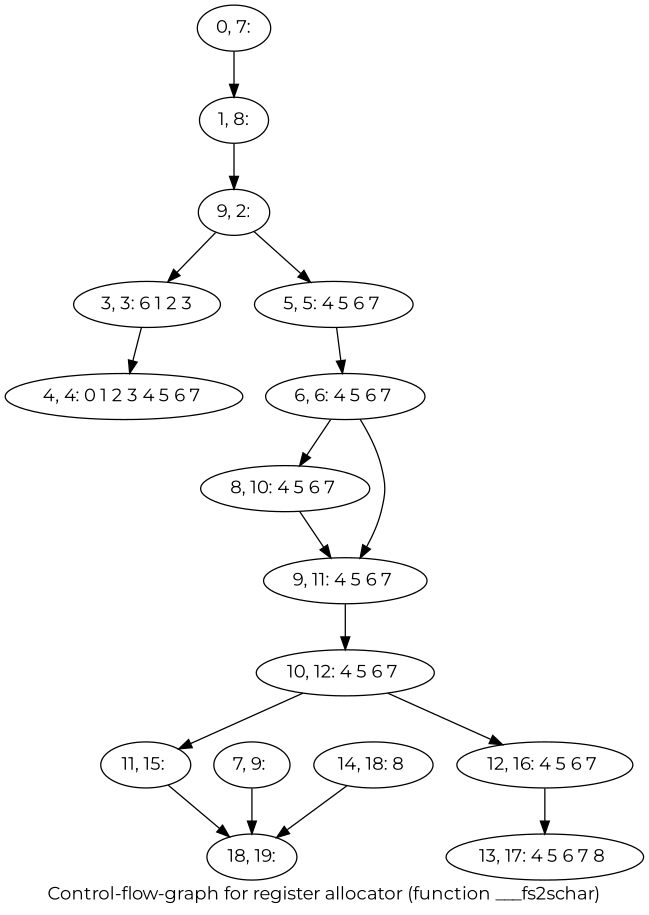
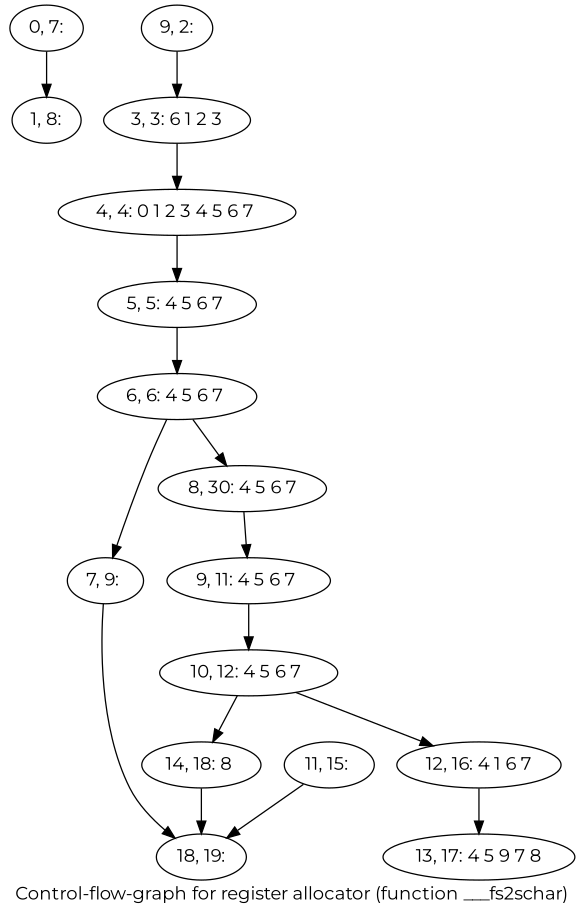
edge "1, 8:" -> "9, 2:": removed
edge "9, 2:" -> "5, 5: 4 5 6 7": now "4, 4: 0 1 2 3 4 5 6 7" -> "5, 5: 4 5 6 7"
edge "6, 6: 4 5 6 7" -> "9, 11: 4 5 6 7": now "6, 6: 4 5 6 7" -> "7, 9:"
node "8, 10: 4 5 6 7": label "8, 10: 4 5 6 7" -> "8, 30: 4 5 6 7"
edge "10, 12: 4 5 6 7" -> "11, 15:": now "10, 12: 4 5 6 7" -> "14, 18: 8"
node "12, 16: 4 5 6 7": label "12, 16: 4 5 6 7" -> "12, 16: 4 1 6 7"
node "13, 17: 4 5 6 7 8": label "13, 17: 4 5 6 7 8" -> "13, 17: 4 5 9 7 8"
